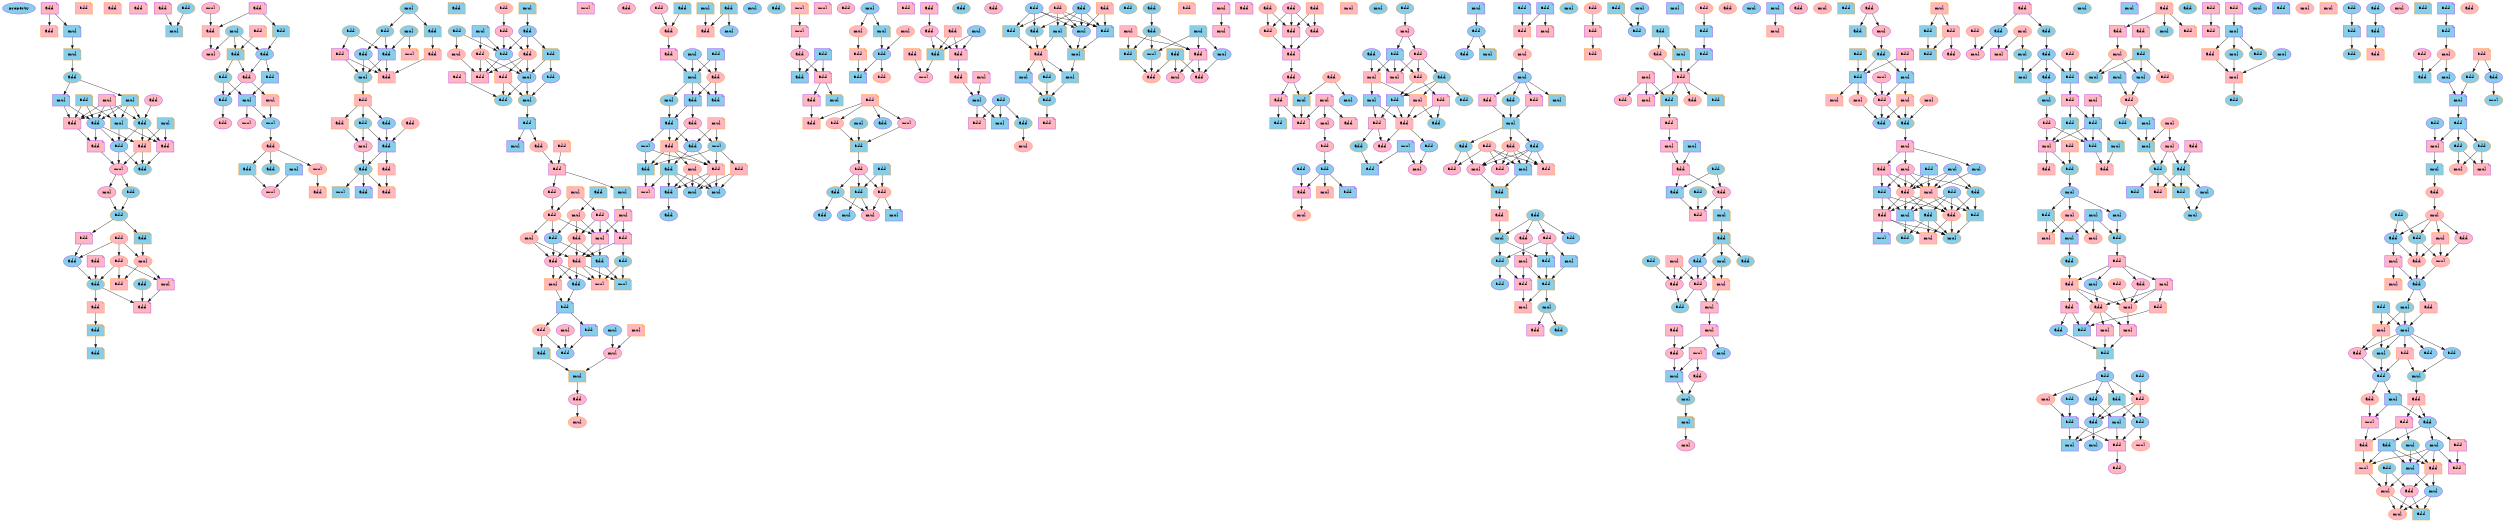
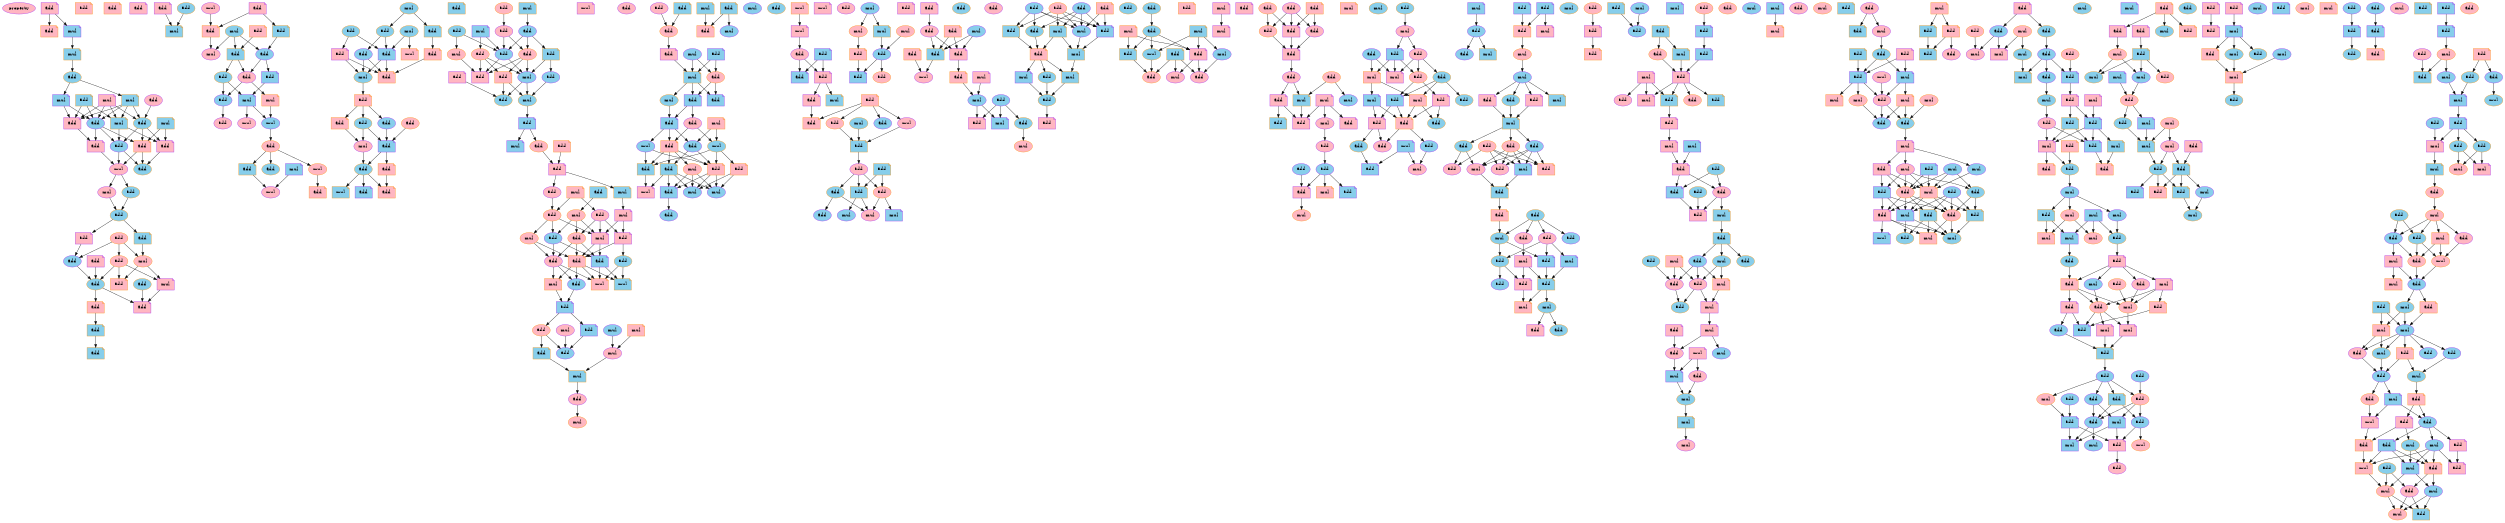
node "property": fillcolor skyblue -> lightpink
